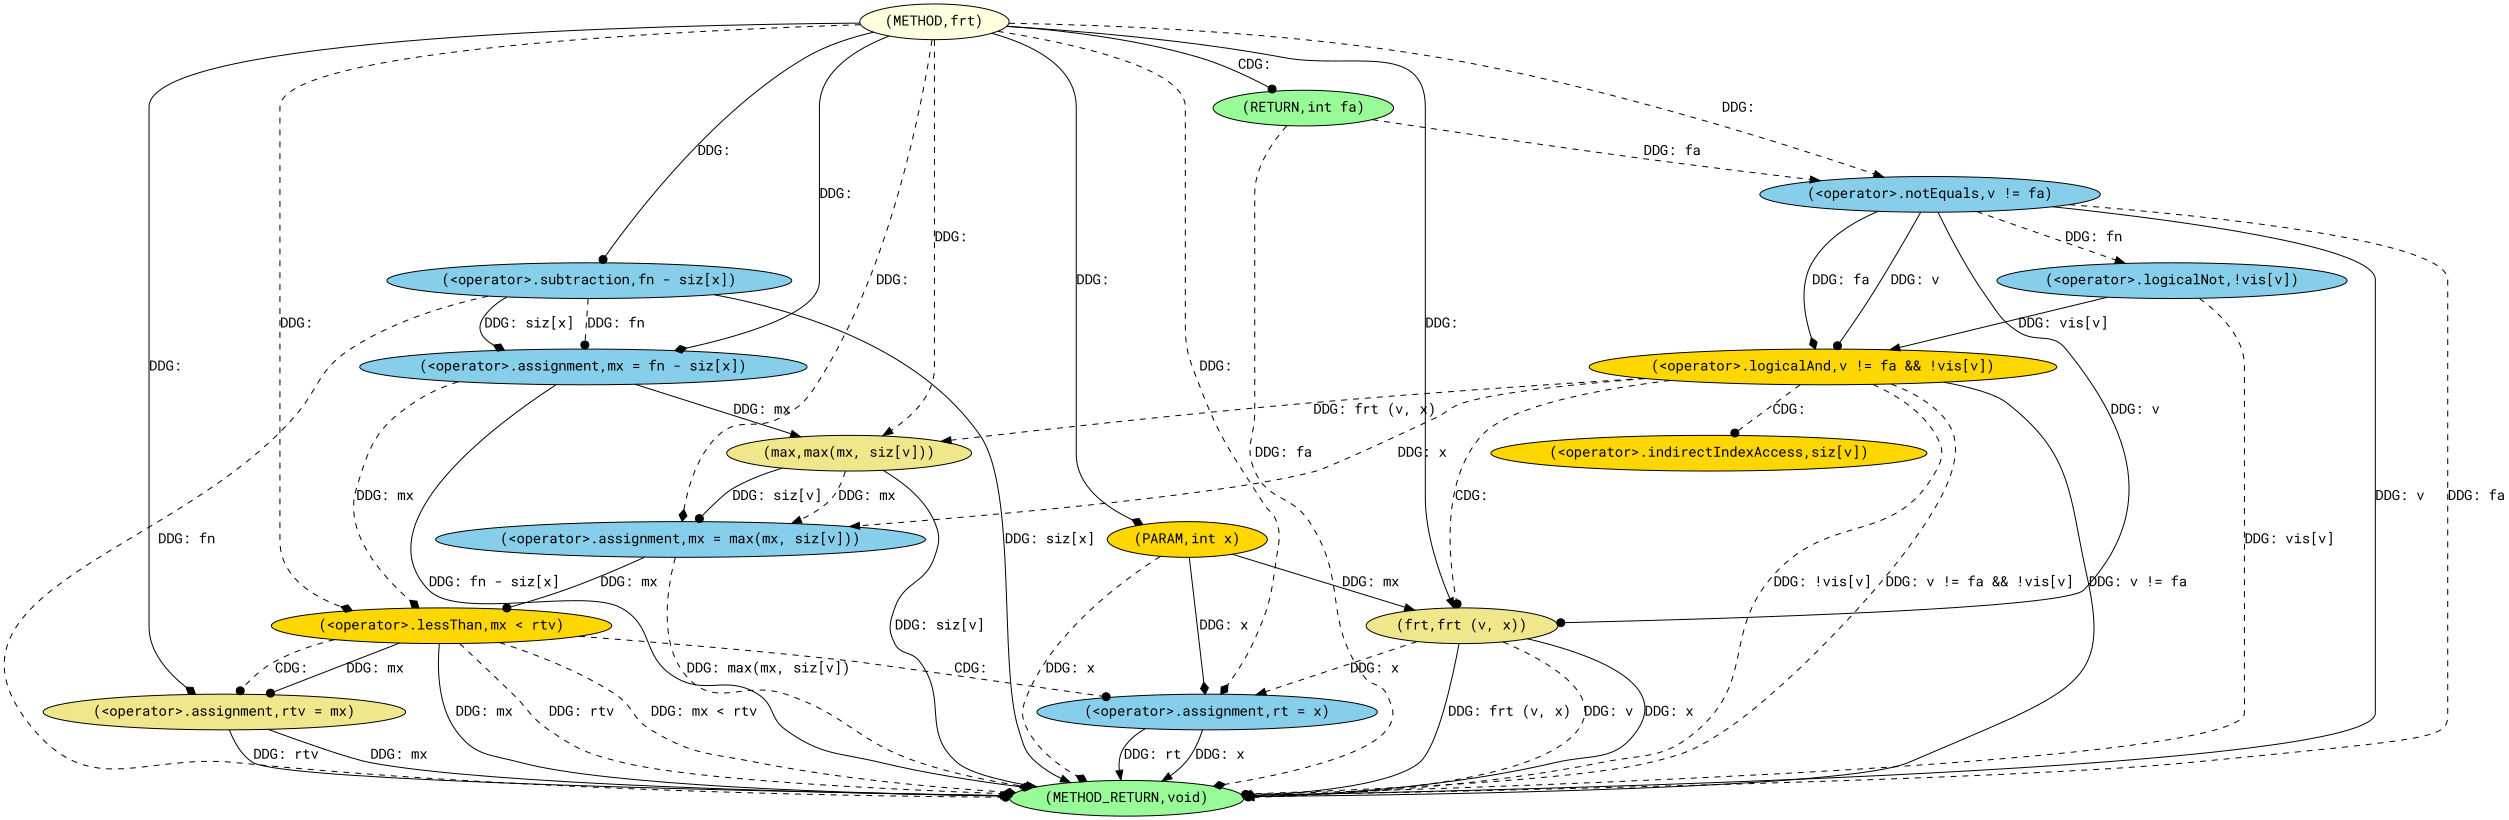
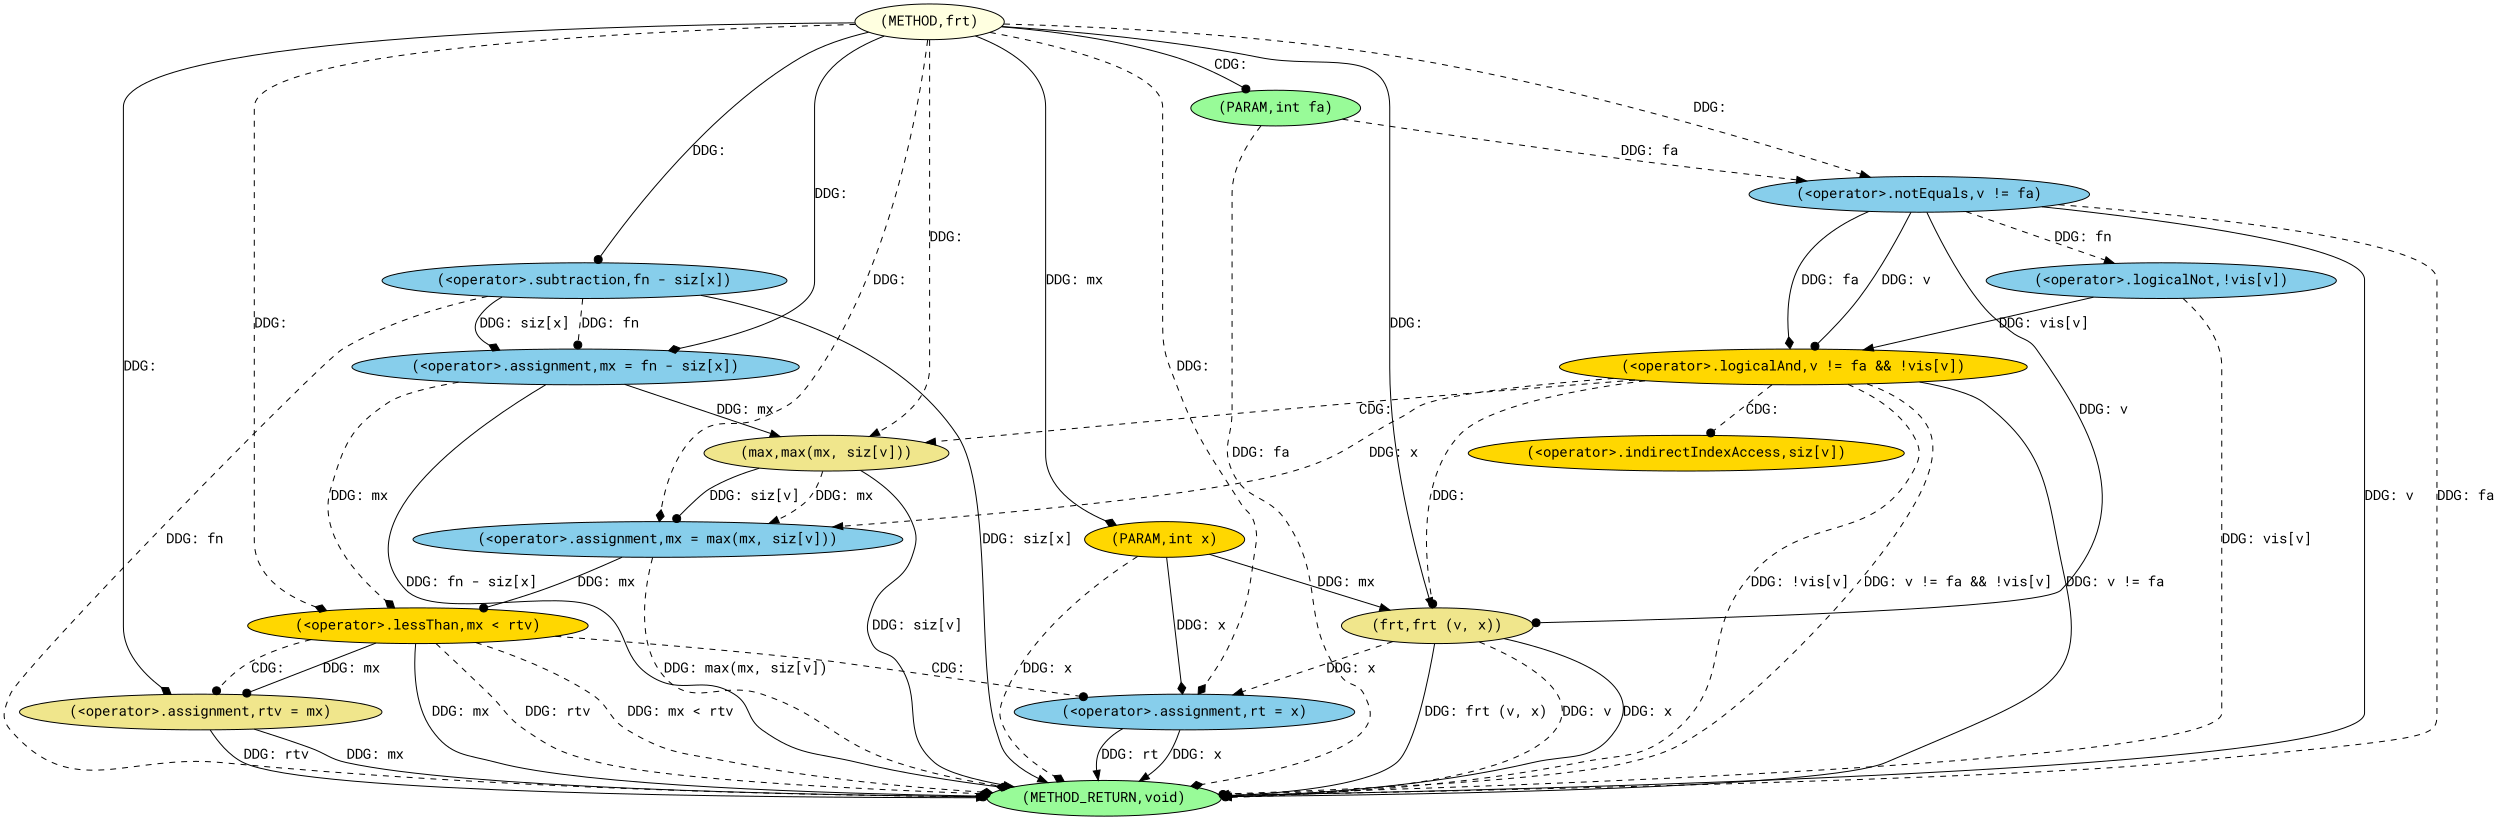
node "(RETURN,int fa)": label "(RETURN,int fa)" -> "(PARAM,int fa)"
edge "(METHOD,frt)" -> "(PARAM,int x)": label "DDG: " -> "DDG: mx"
edge "(<operator>.logicalAnd,v != fa && !vis[v])" -> "(max,max(mx, siz[v]))": label "DDG: frt (v, x)" -> "CDG: "
edge "(<operator>.logicalAnd,v != fa && !vis[v])" -> "(frt,frt (v, x))": label "CDG: " -> "DDG: "
